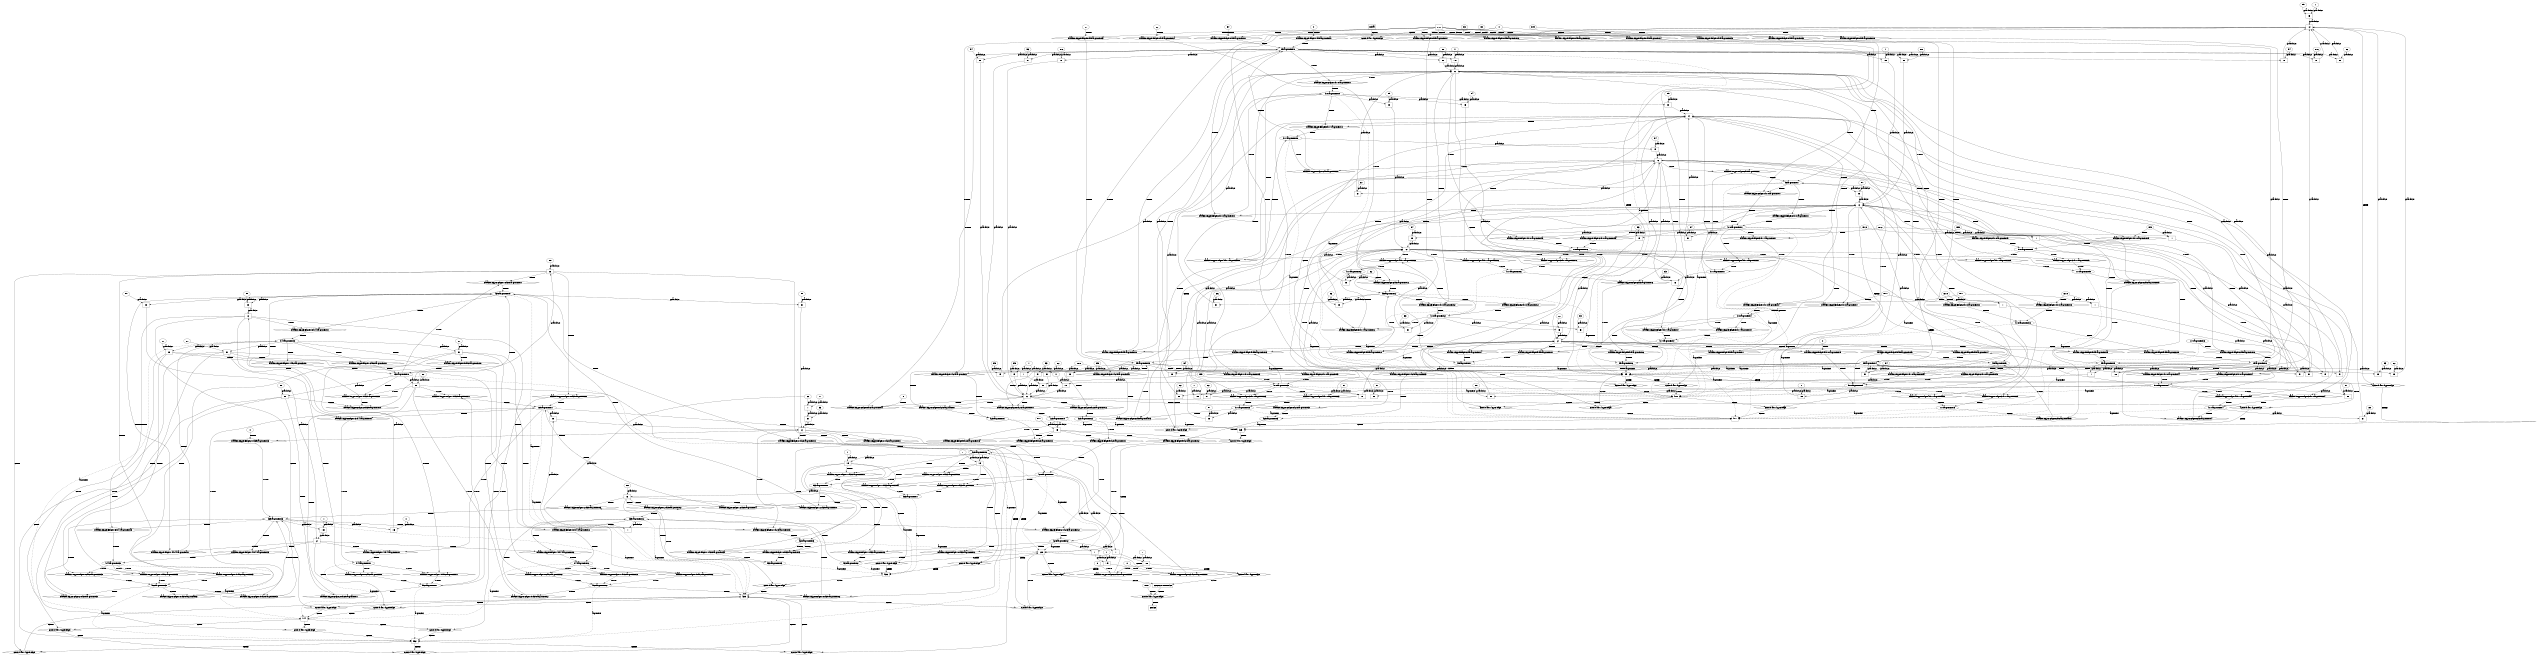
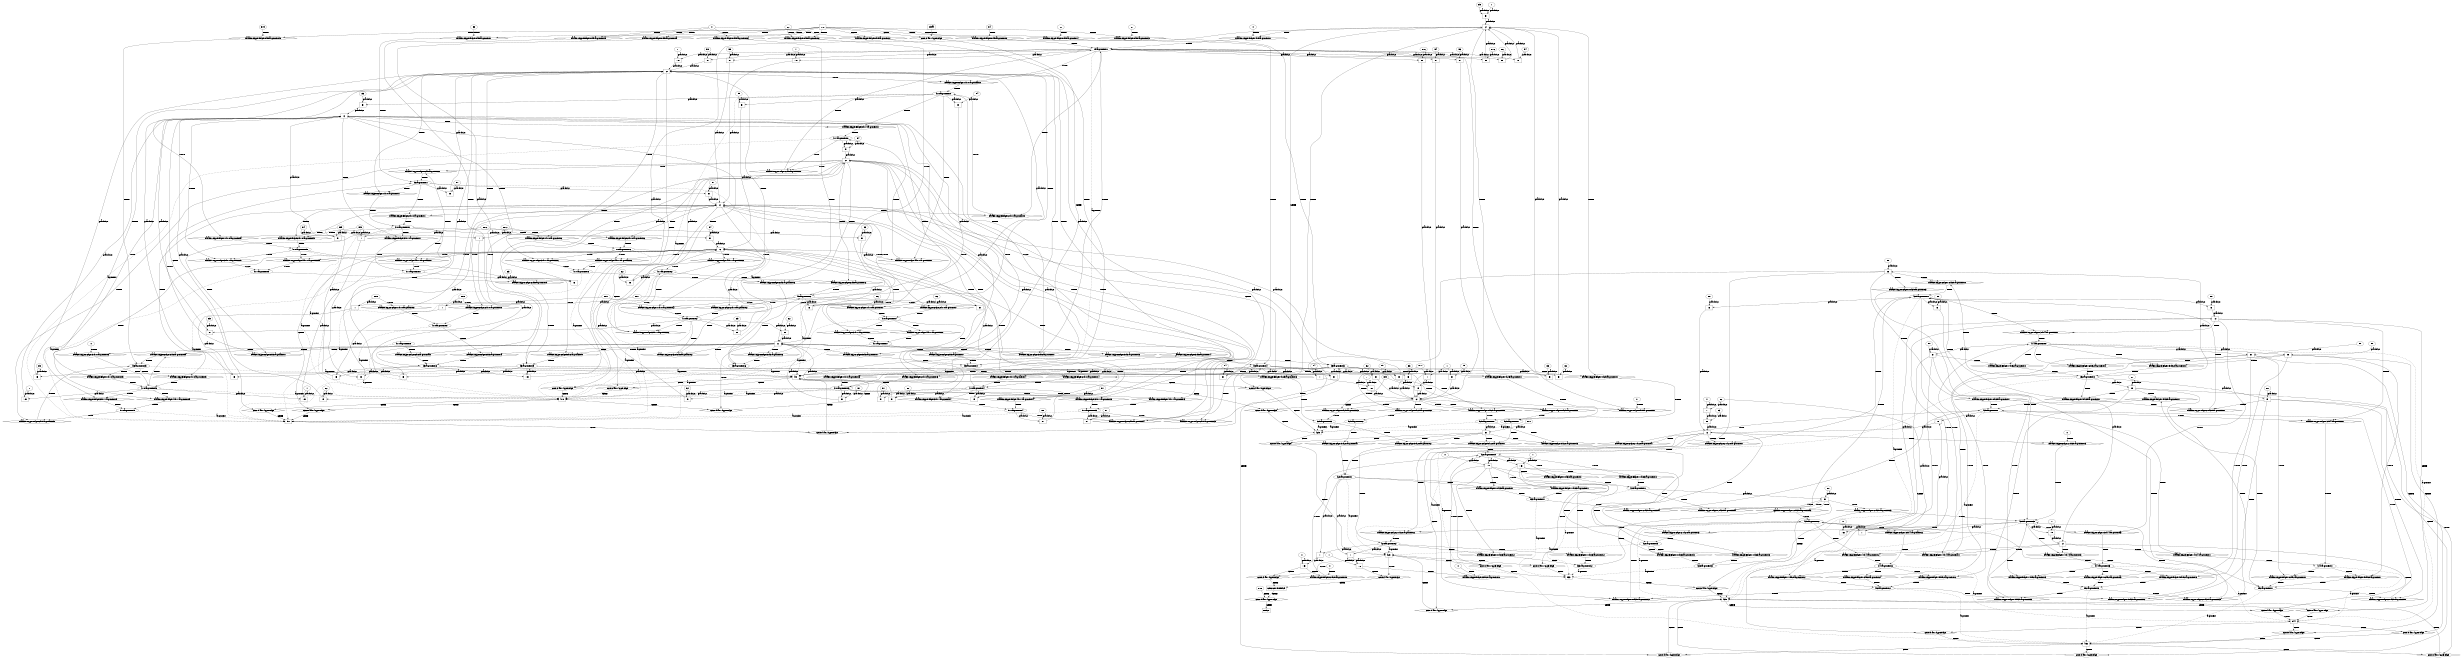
edge "h52_argument_3" -> "DataFowHyperEdge_18_h39_argument_3": removed, label "DFHE"
